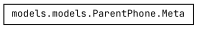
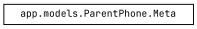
node "models.models.ParentPhone.Meta": label "models.models.ParentPhone.Meta" -> "app.models.ParentPhone.Meta"
